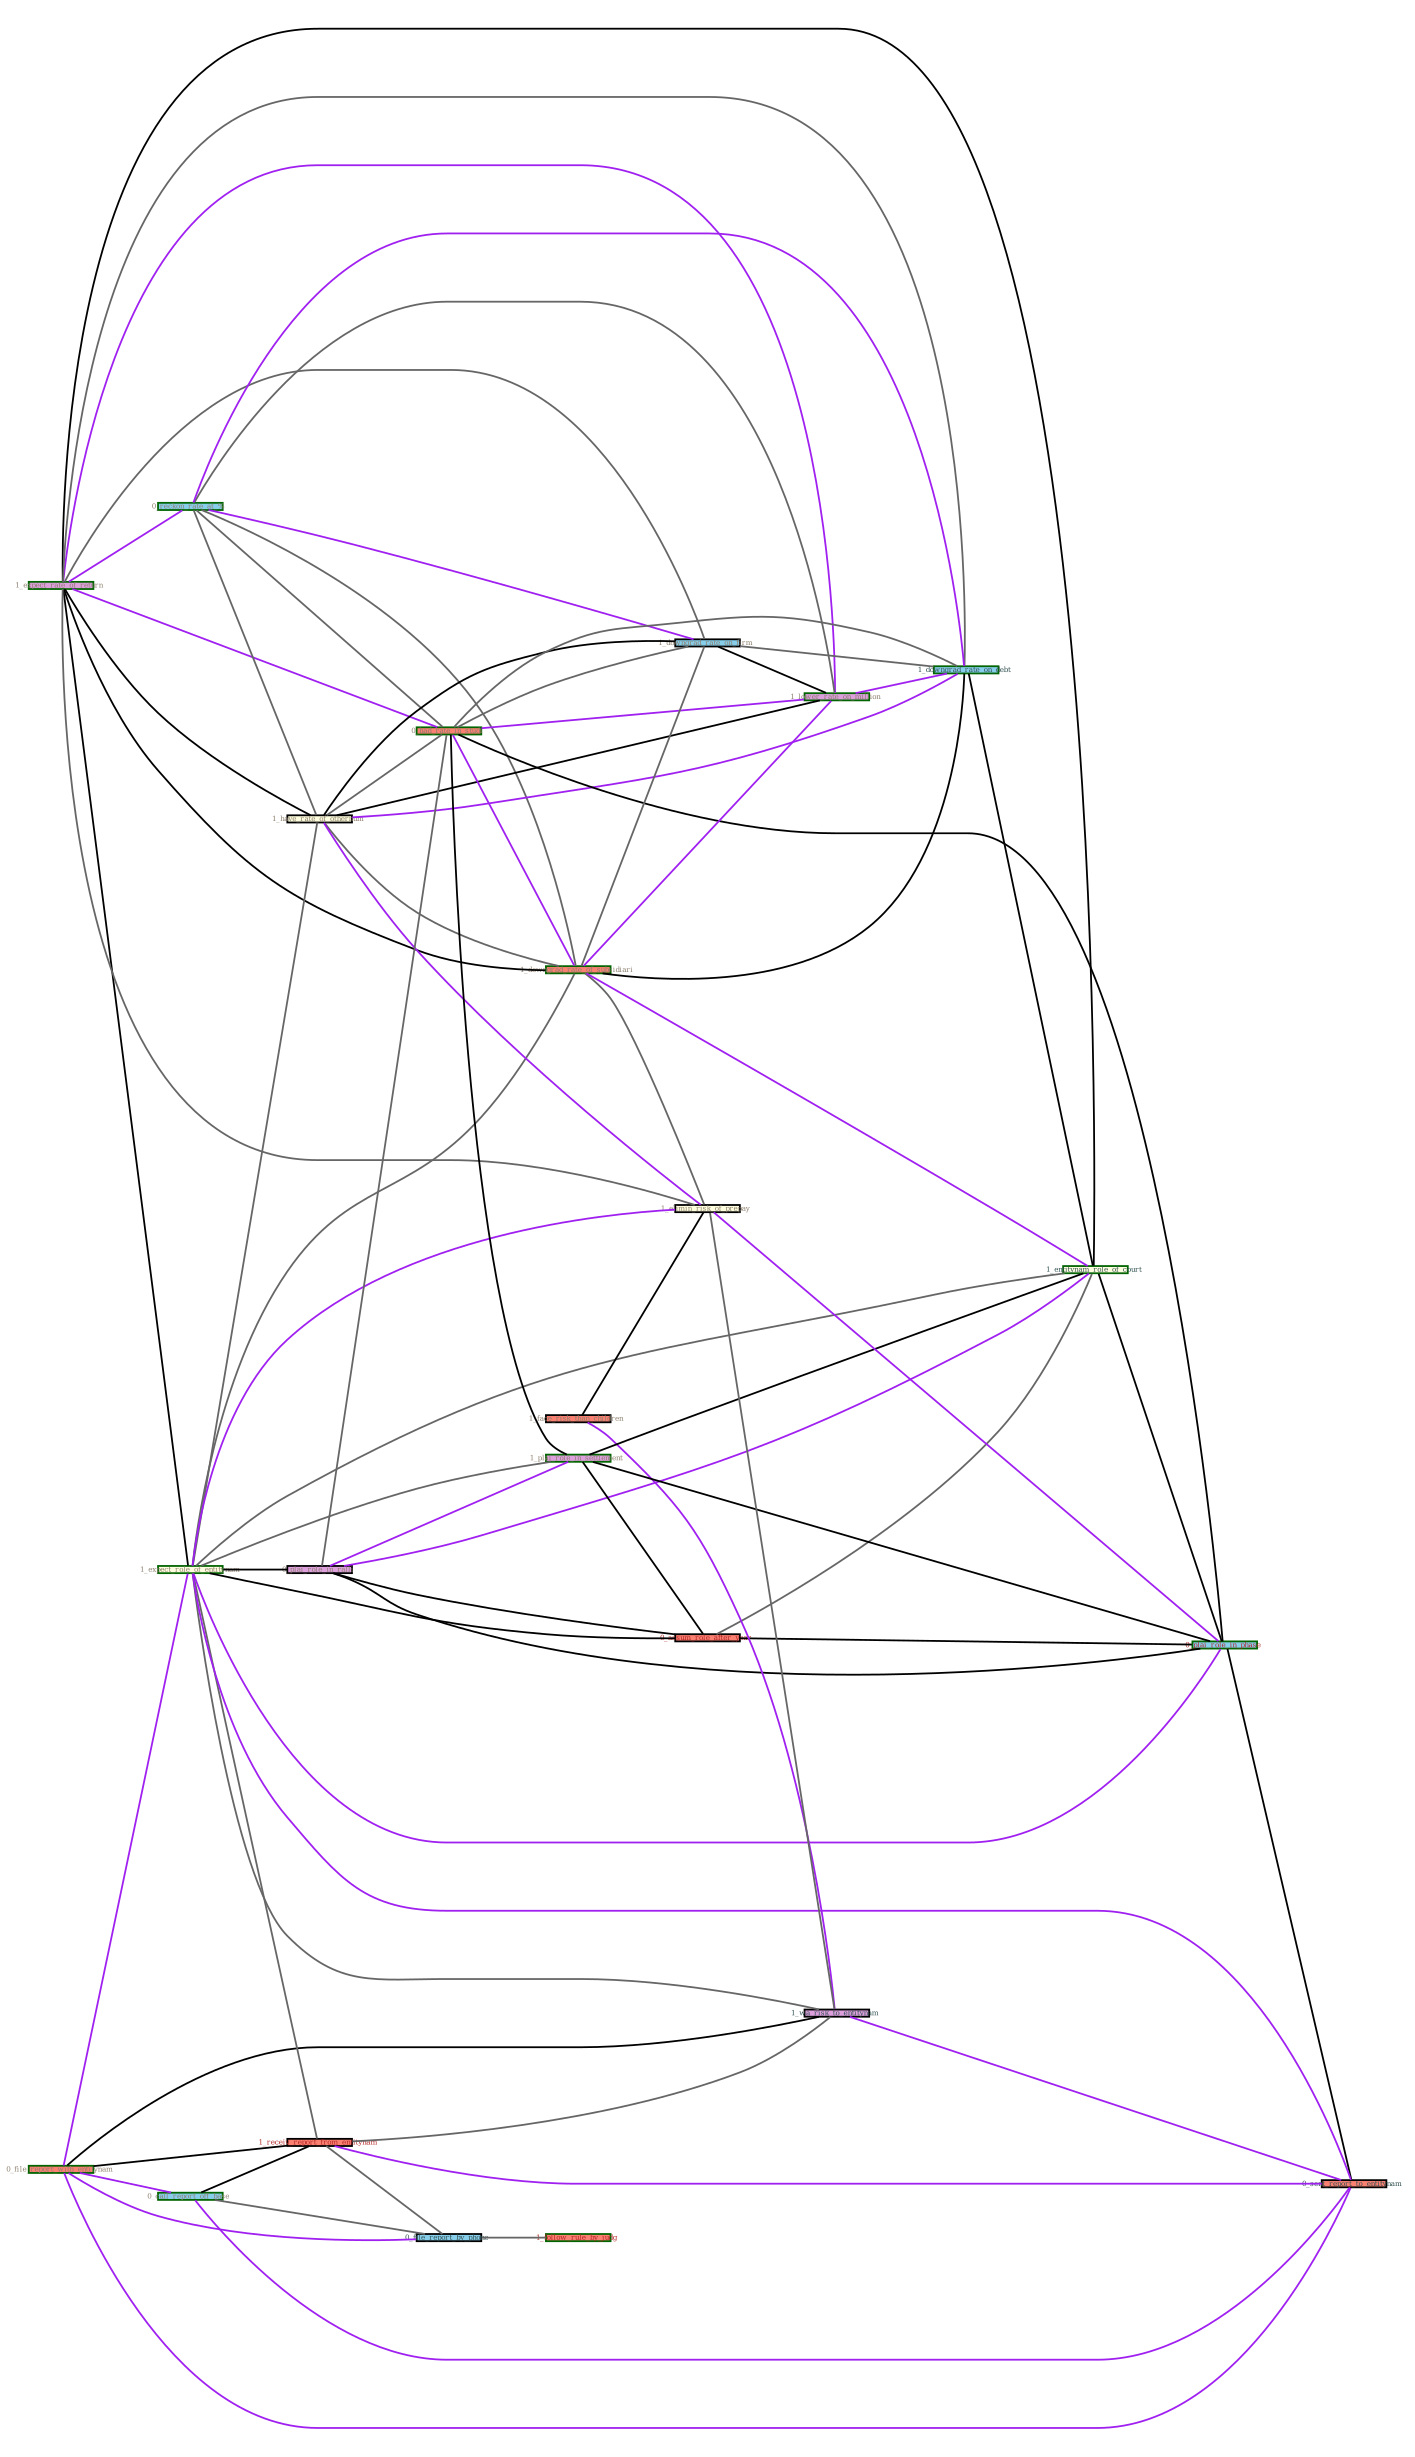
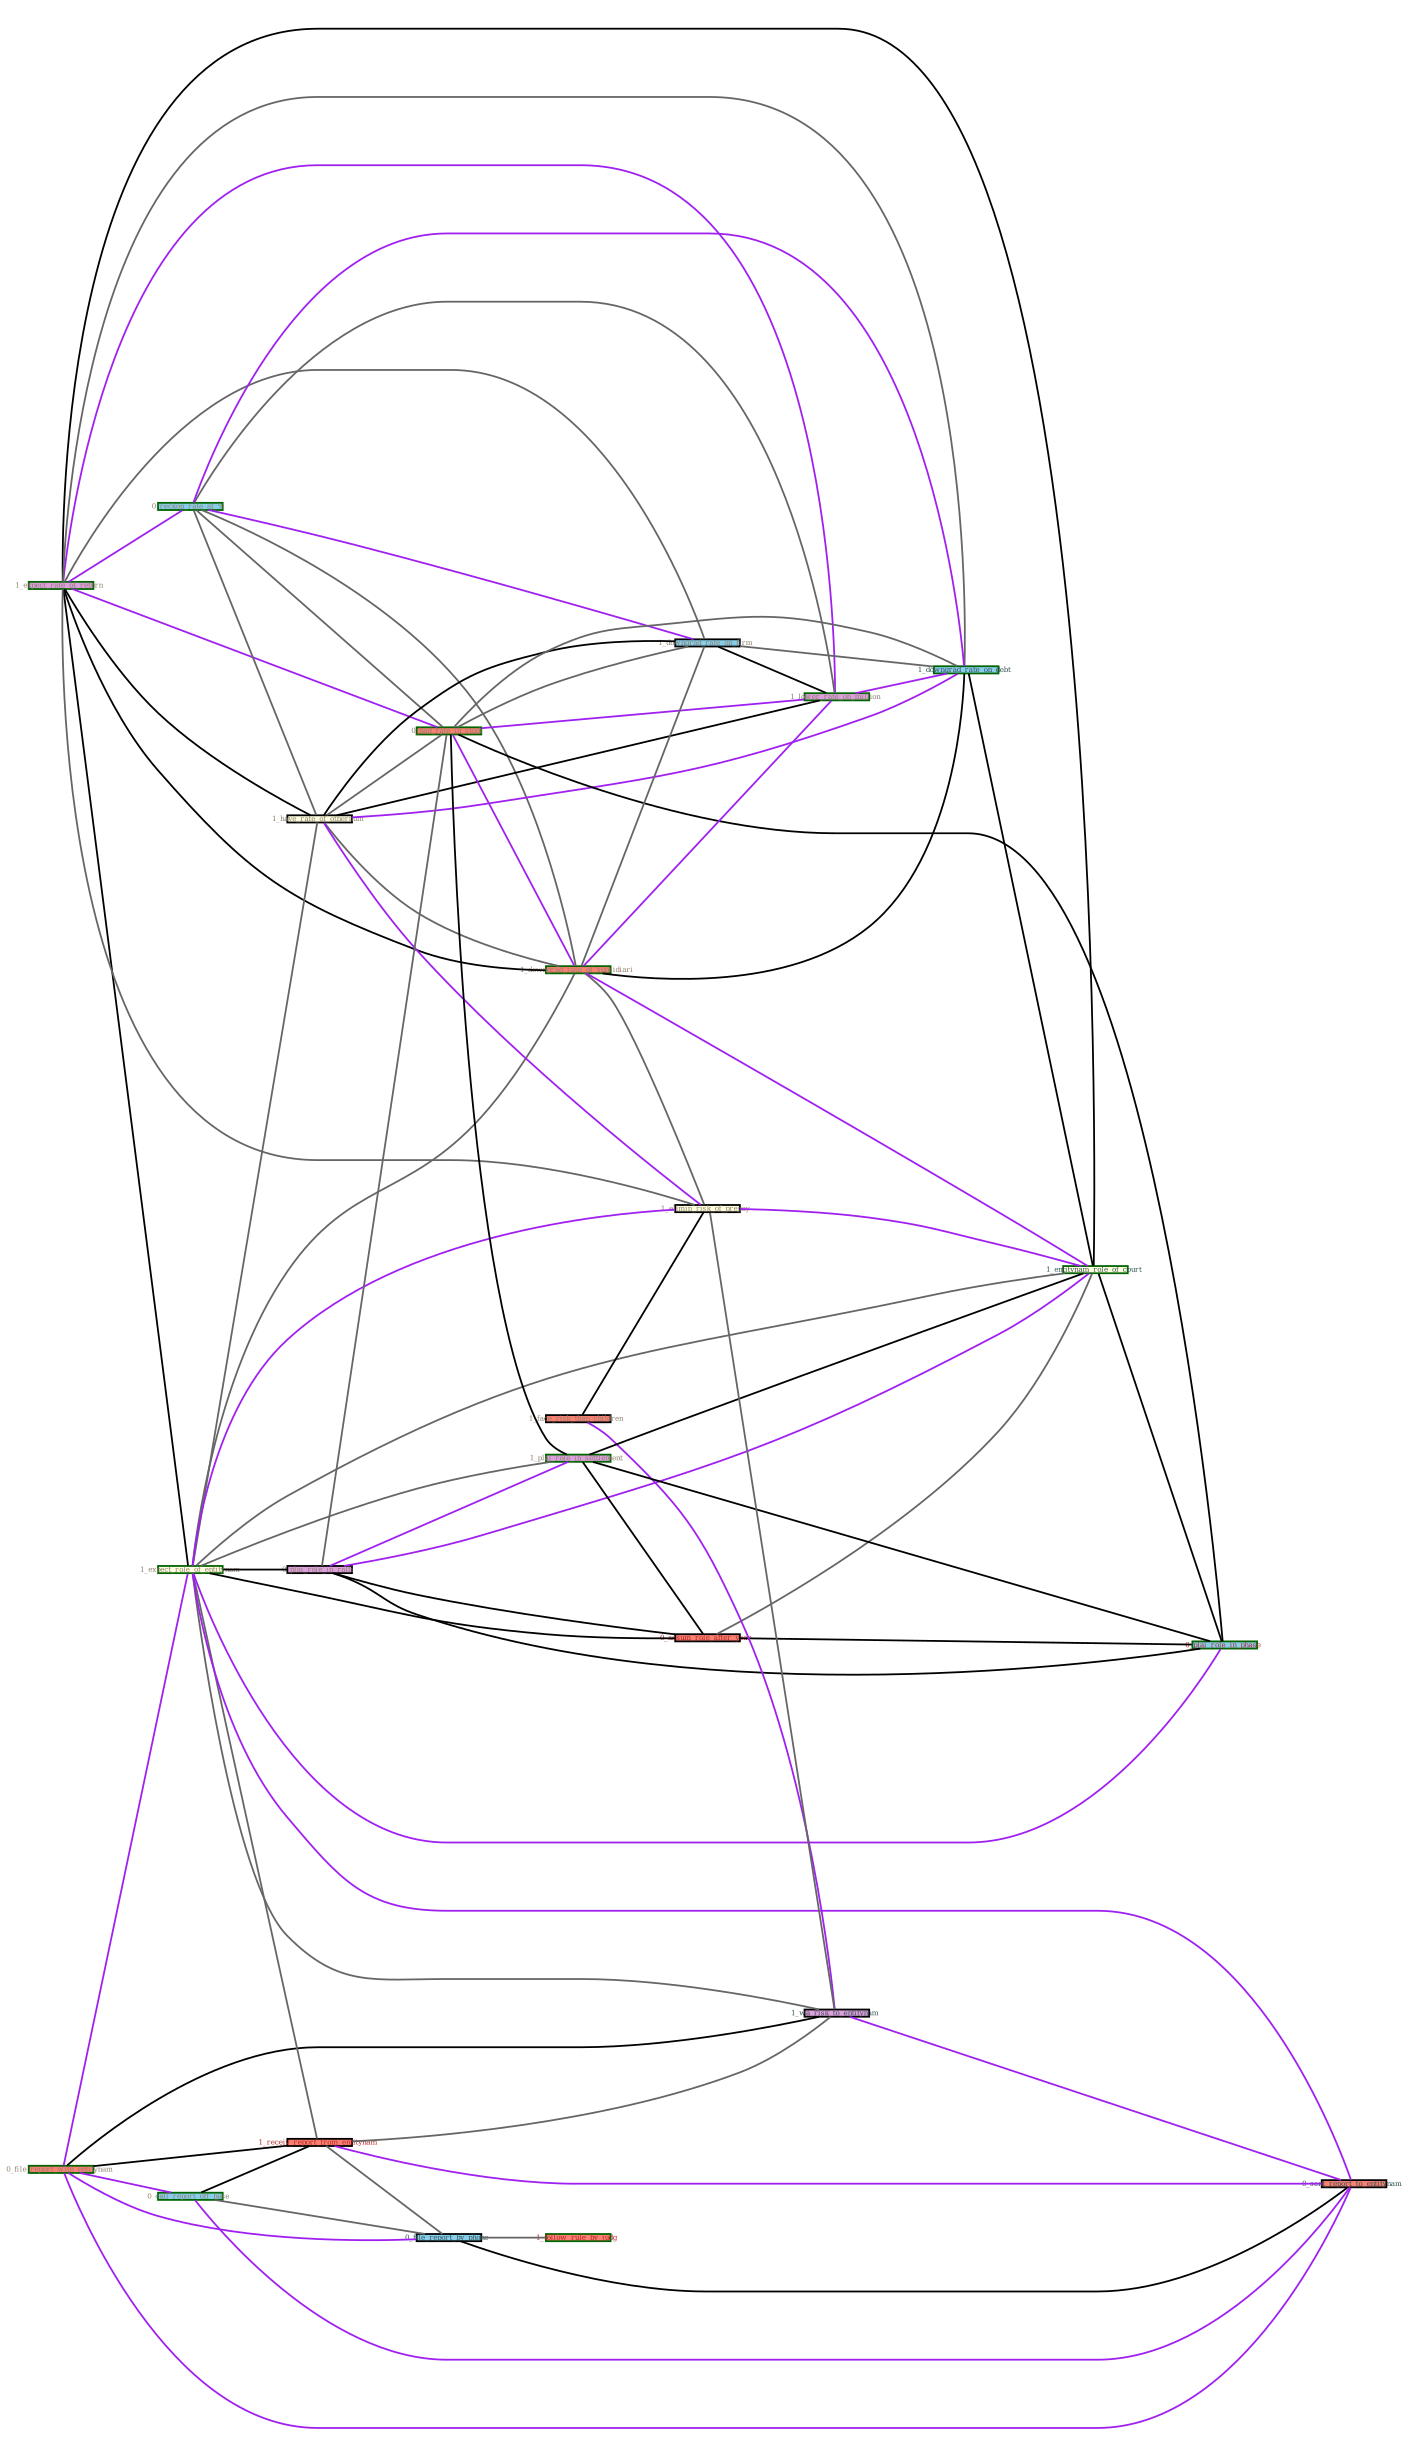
edge "1_elimin_risk_of_prepay" -- "0_plai_role_in_phase": now "1_elimin_risk_of_prepay" -- "1_entitynam_role_of_court"
edge "0_plai_role_in_phase" -- "0_sent_report_to_entitynam": now "0_file_report_by_phone" -- "0_sent_report_to_entitynam"
